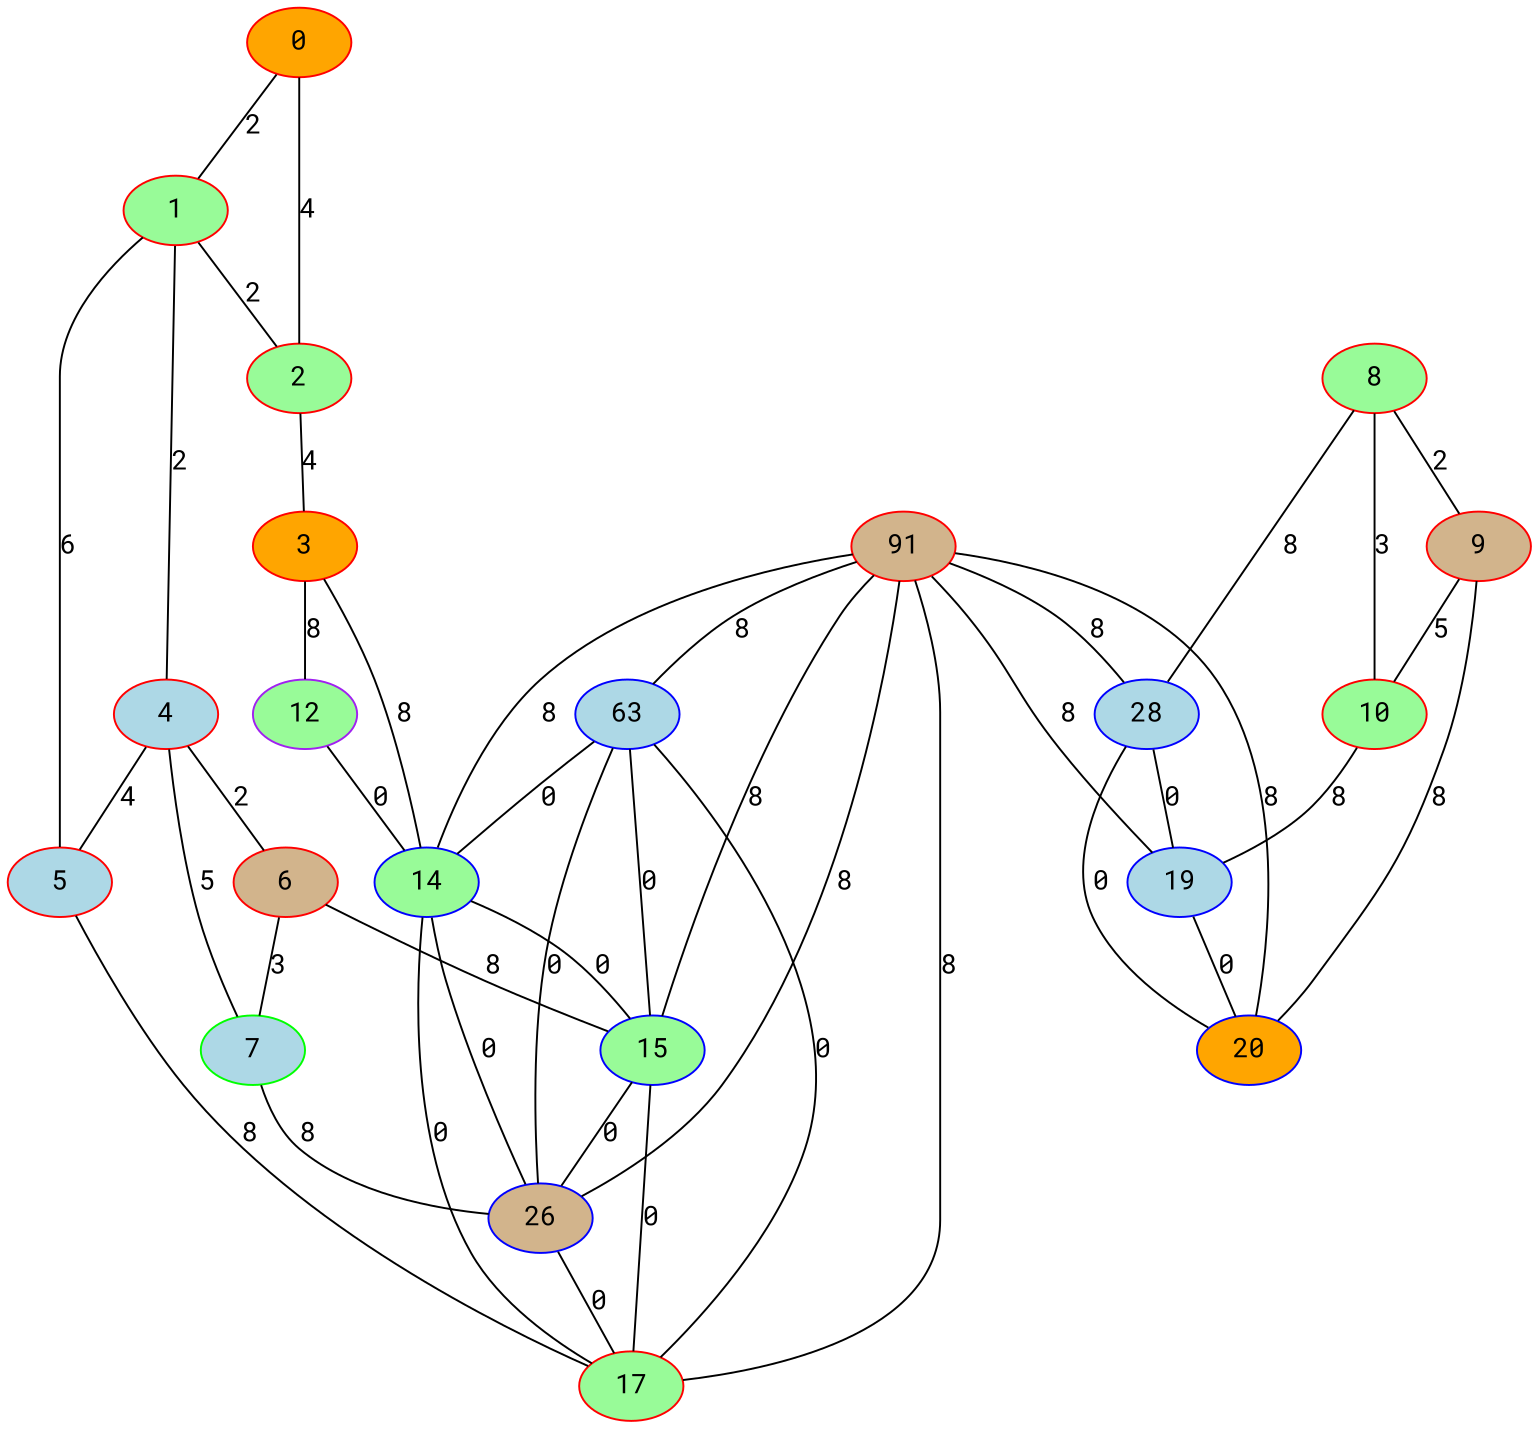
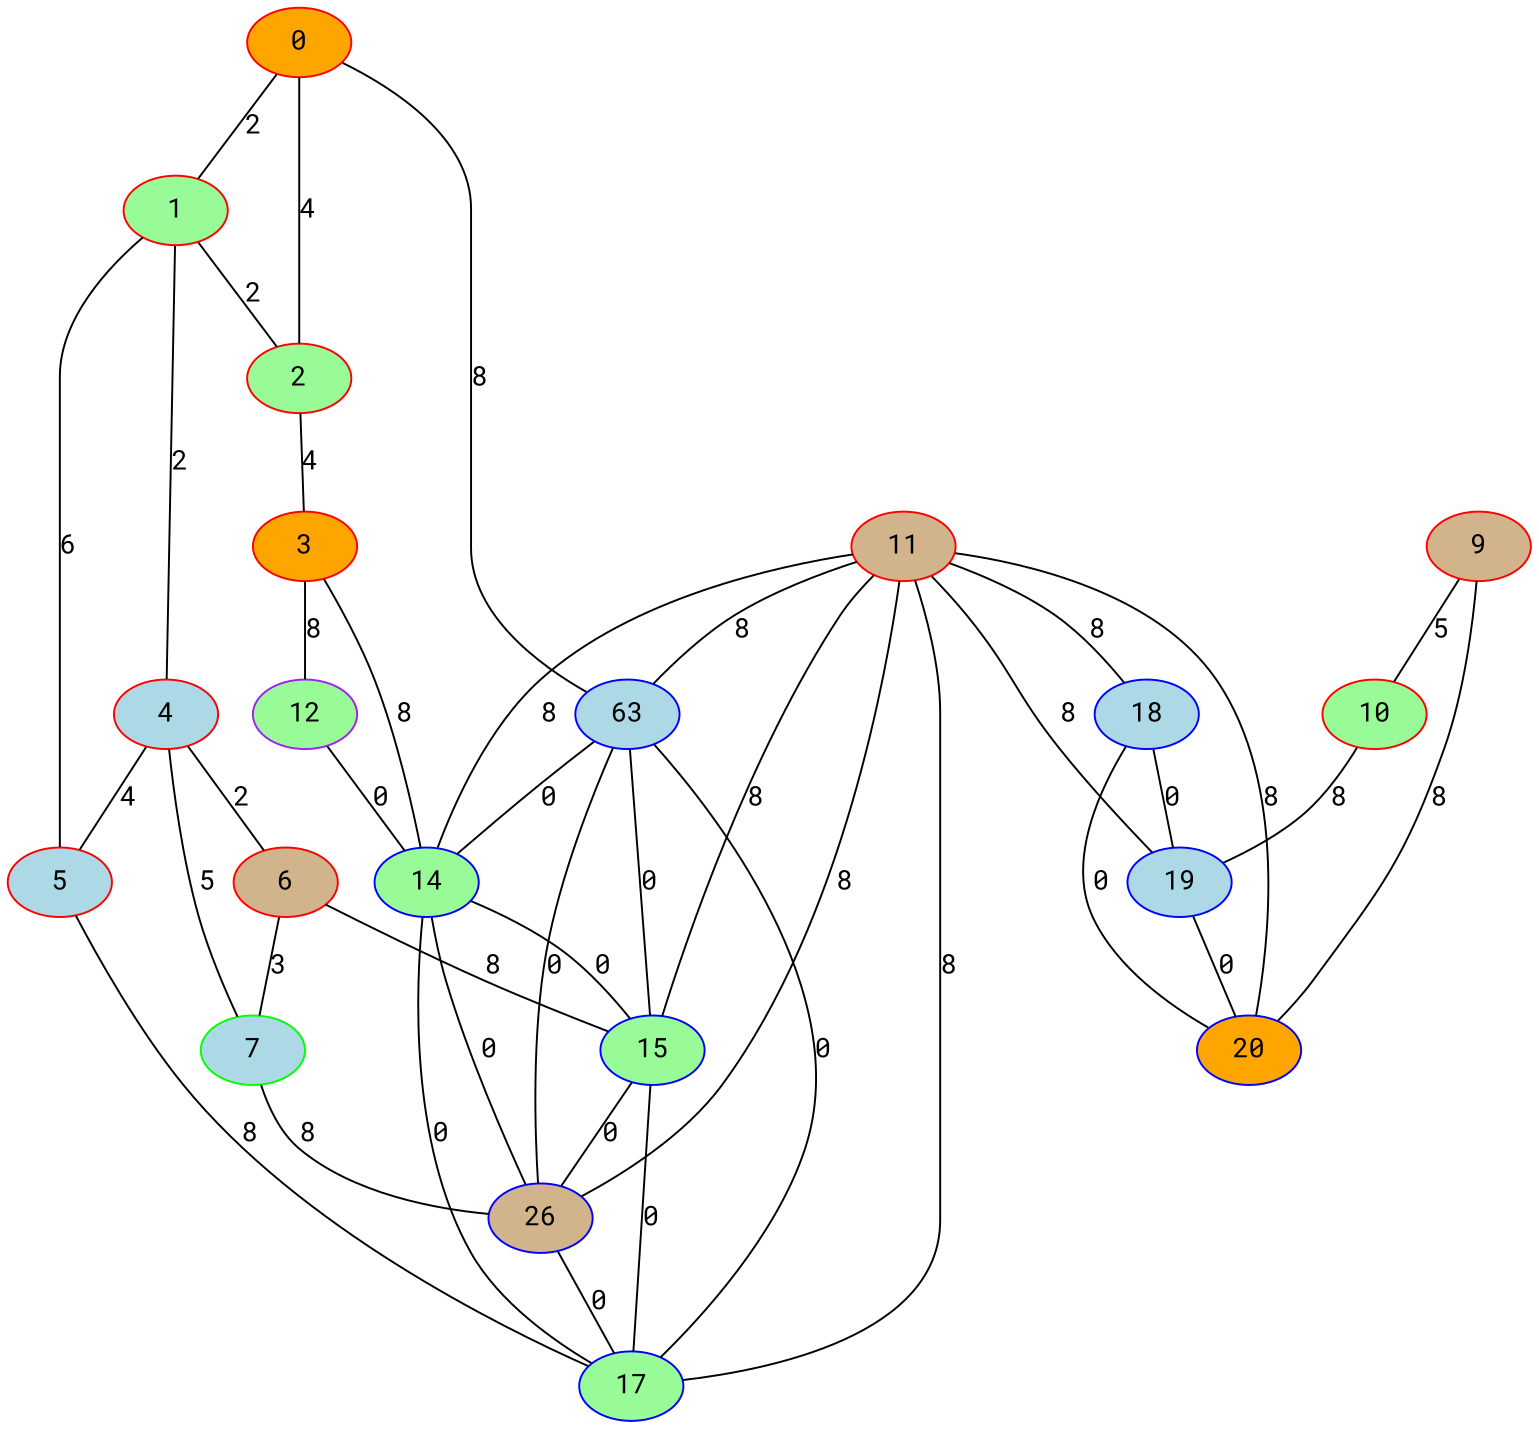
edge "0" -- "63": added, label "8"
node "8": removed
node "91": label "91" -> "11"
node "28": label "28" -> "18"
node "17": color red -> blue
